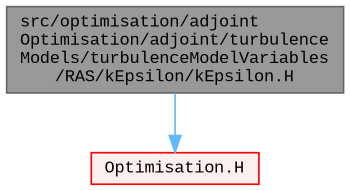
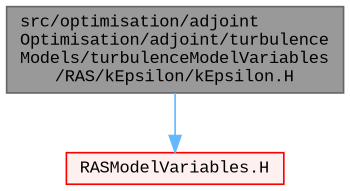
node "Optimisation.H": label "Optimisation.H" -> "RASModelVariables.H"
